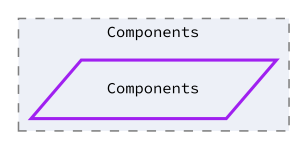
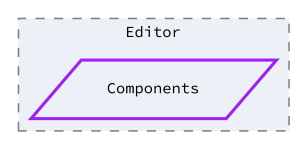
cluster "Components": label "Components" -> "Editor"
